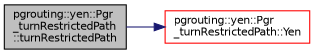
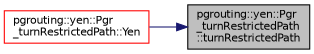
edge "pgrouting::yen::Pgr _turnRestrictedPath ::turnRestrictedPath" -> "pgrouting::yen::Pgr _turnRestrictedPath::Yen": reversed
